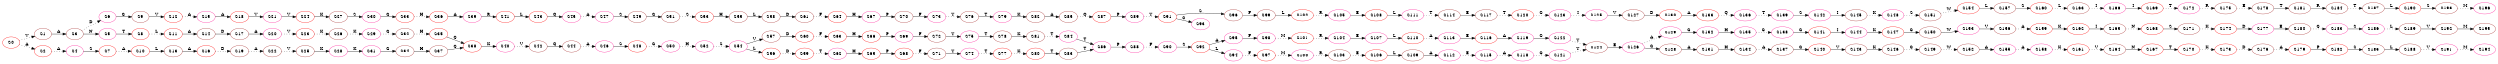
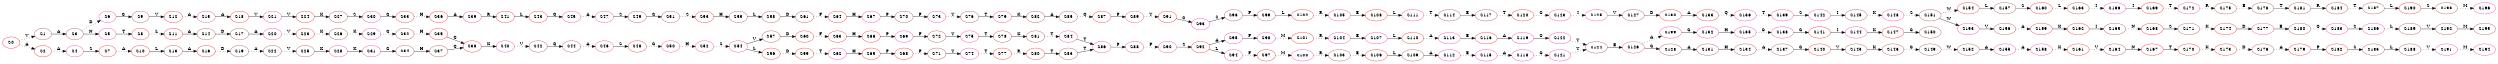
edge "S91" -> "S96": now "S93" -> "S96"
node "S129": label "S129" -> "S199"
edge "S150" -> "S153": now "S151" -> "S153"
edge "S77" -> "S80": label "K" -> "R"
